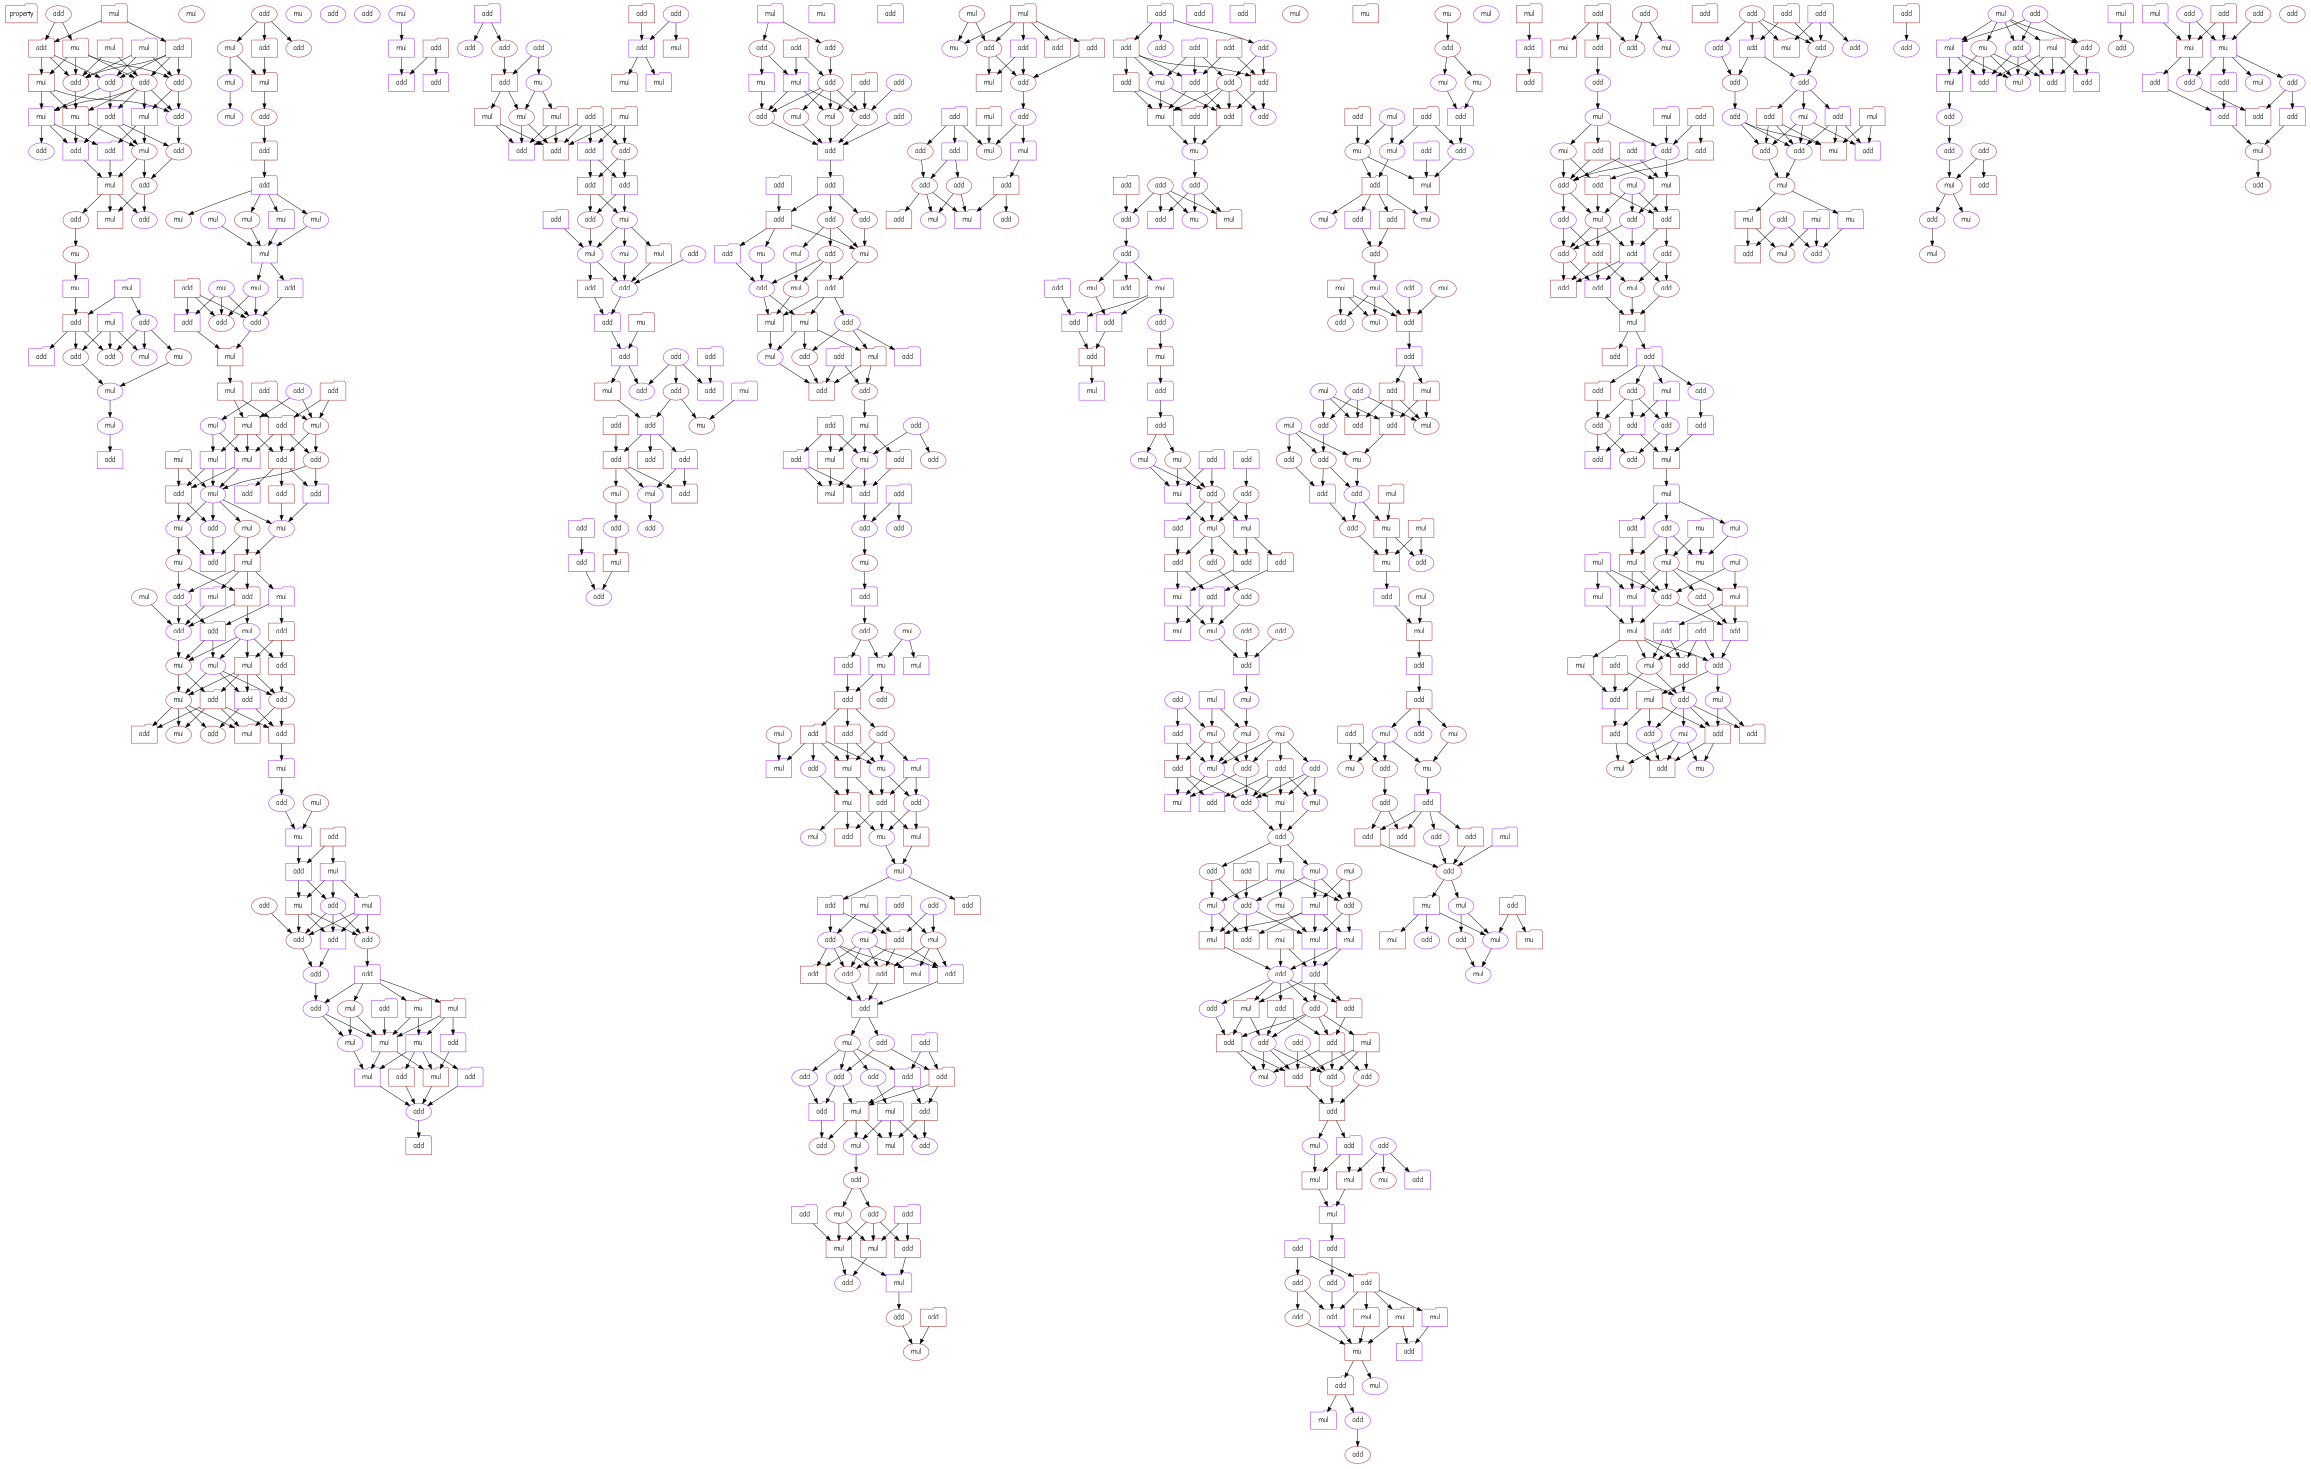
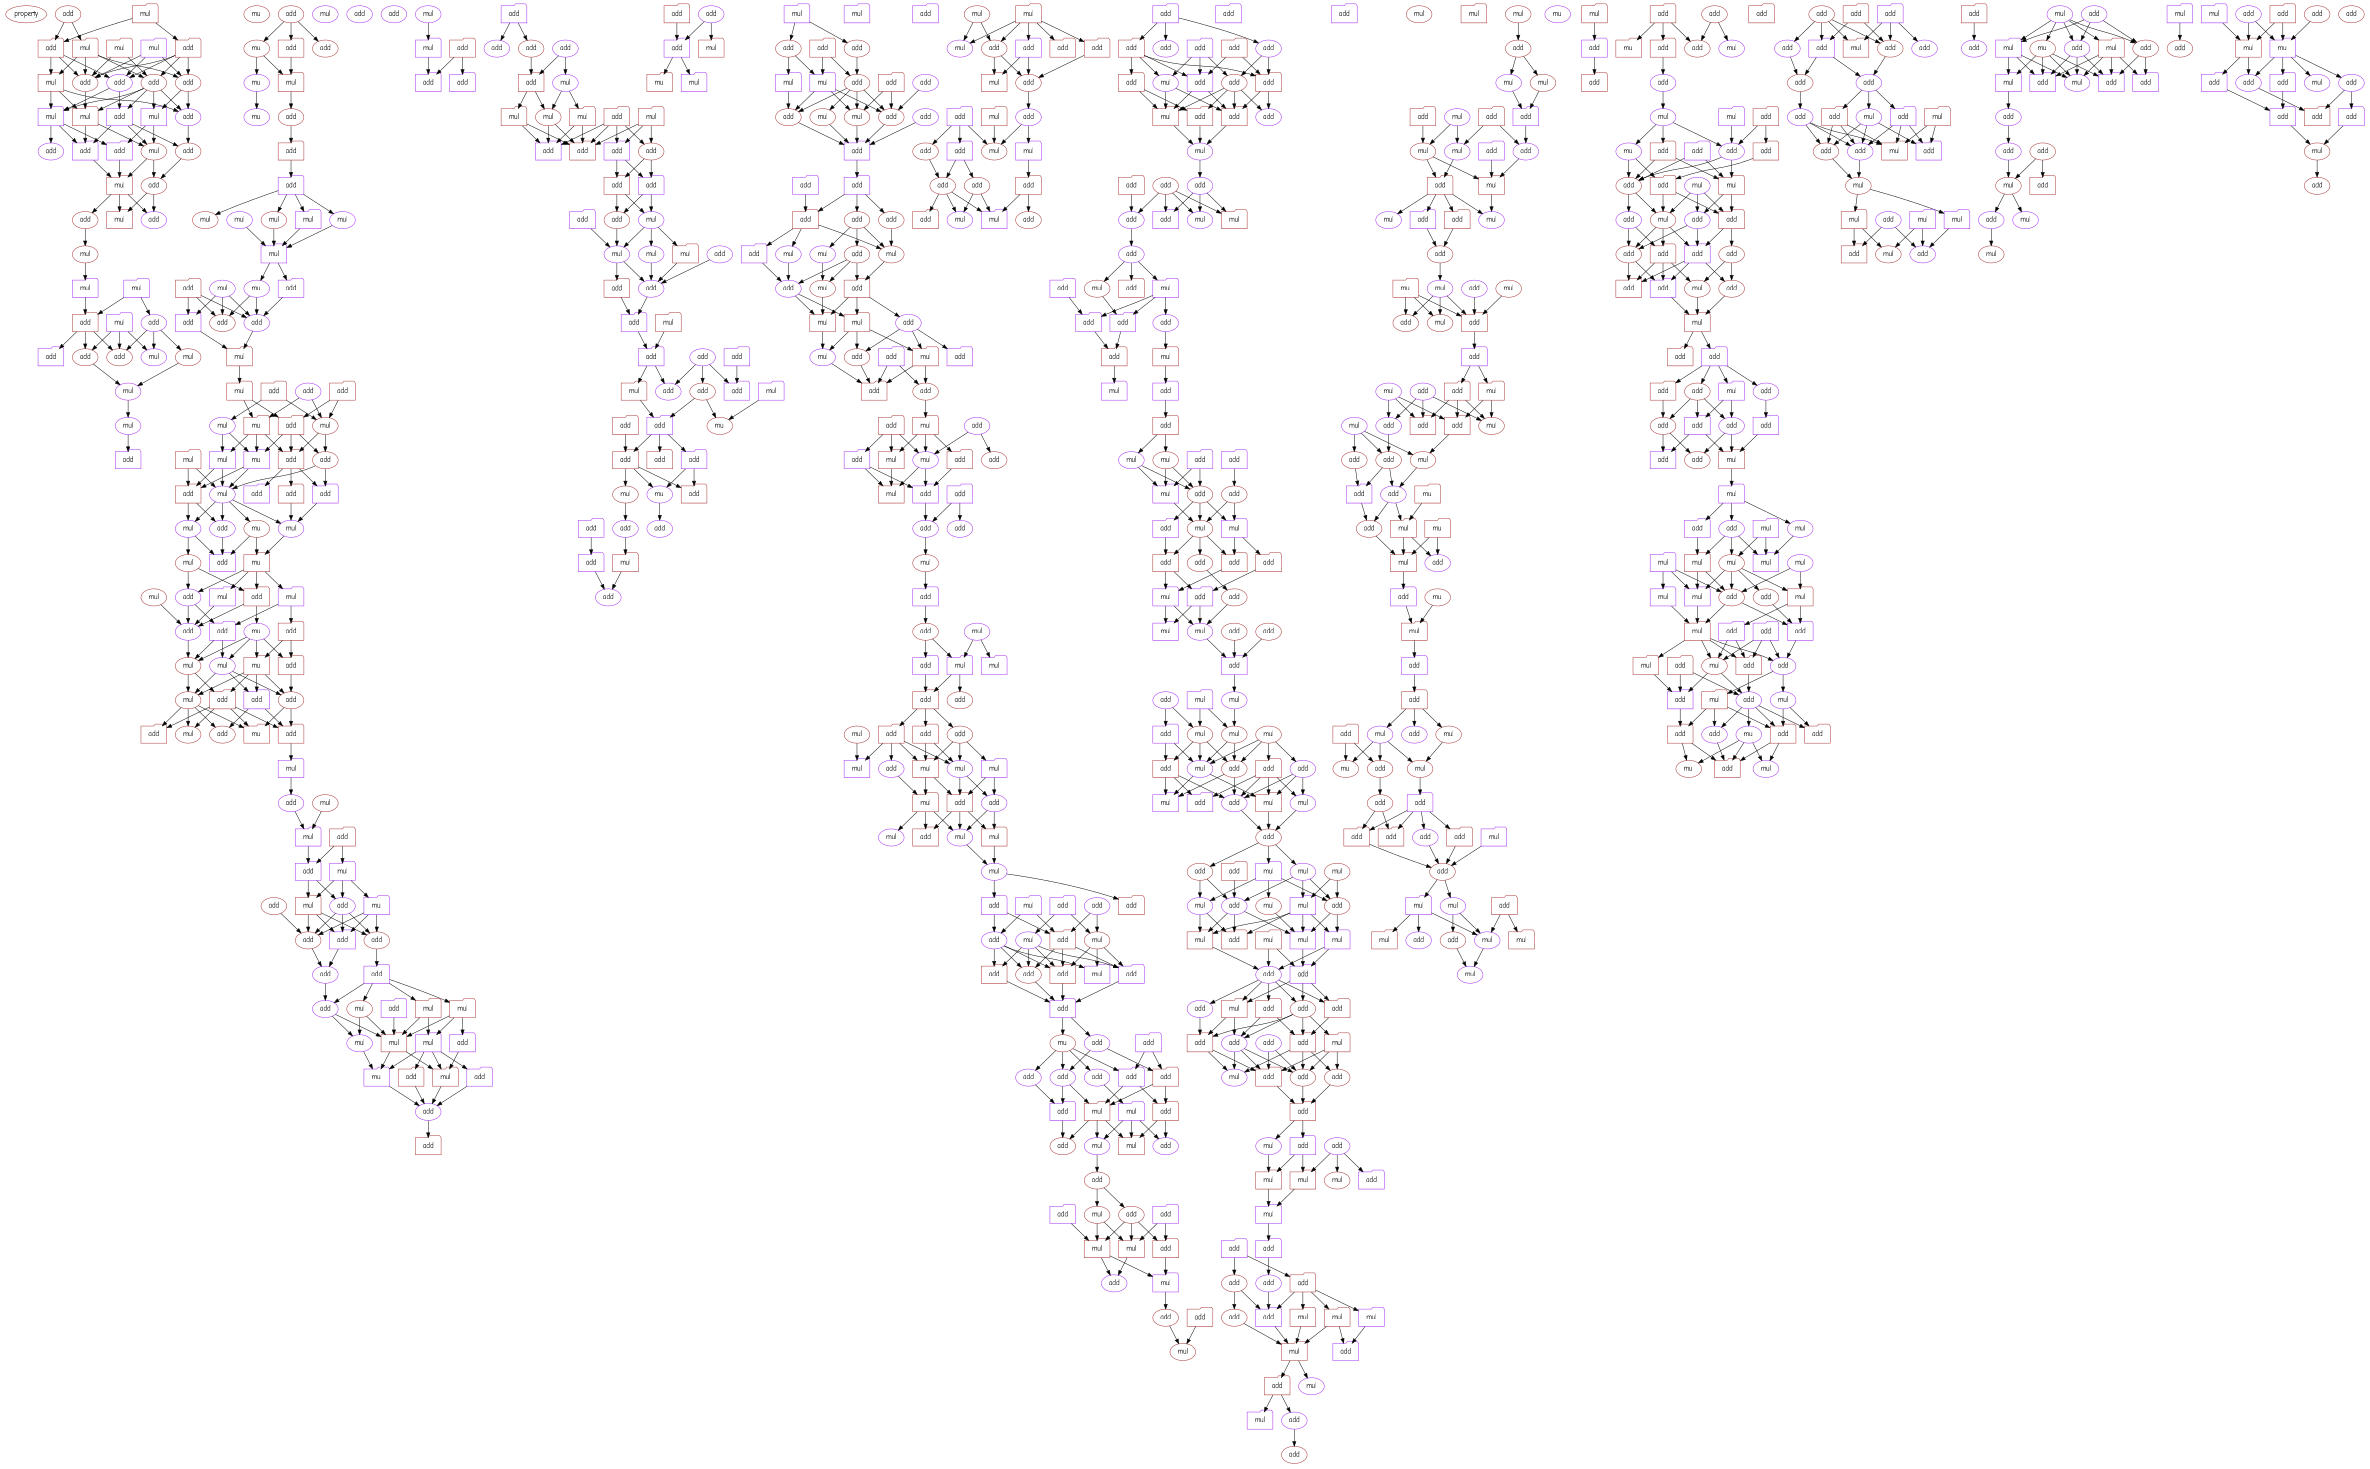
node "property": shape folder -> ellipse
